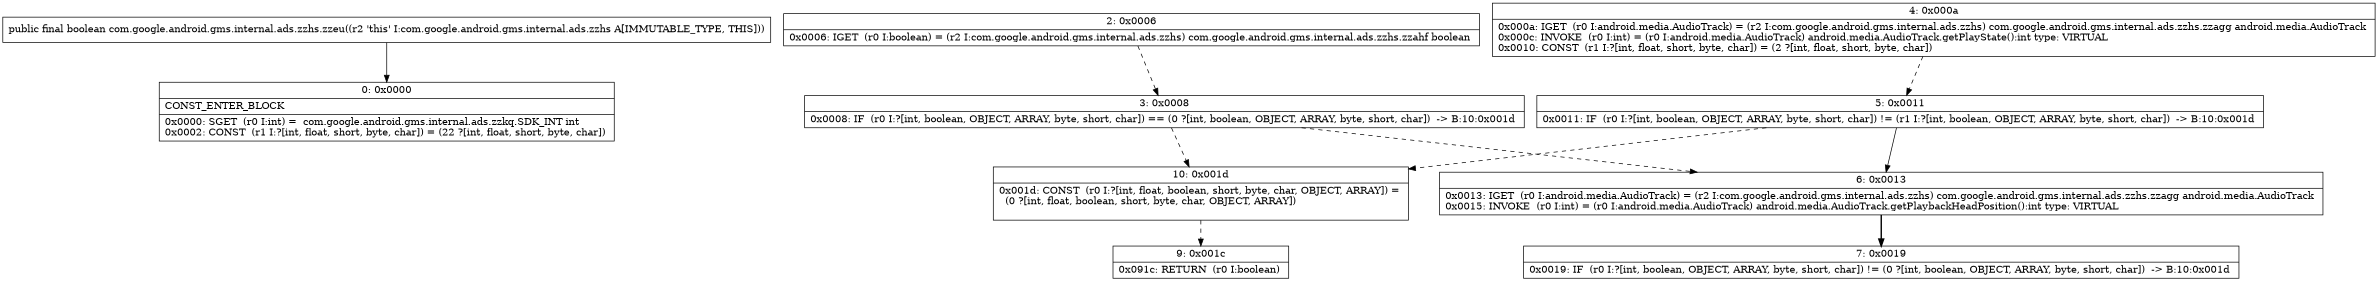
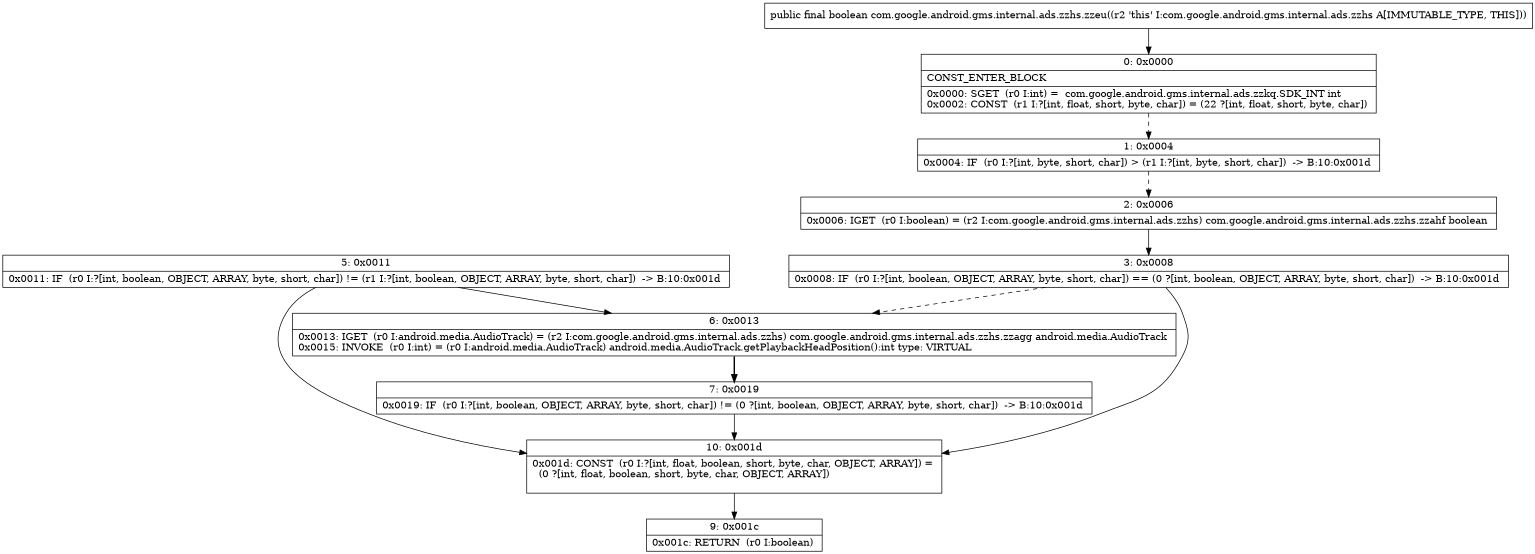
node "4: 0x000a": removed
edge "2: 0x0006" -> "3: 0x0008": style dashed -> solid
edge "3: 0x0008" -> "10: 0x001d": style dashed -> solid
edge "5: 0x0011" -> "10: 0x001d": style dashed -> solid
node "1: 0x0004": added
edge "10: 0x001d" -> "9: 0x001c": style dashed -> solid
node "9: 0x001c": text "0x091c: RETURN  (r0 I:boolean)" -> "0x001c: RETURN  (r0 I:boolean)"
edge "7: 0x0019" -> "10: 0x001d": added
